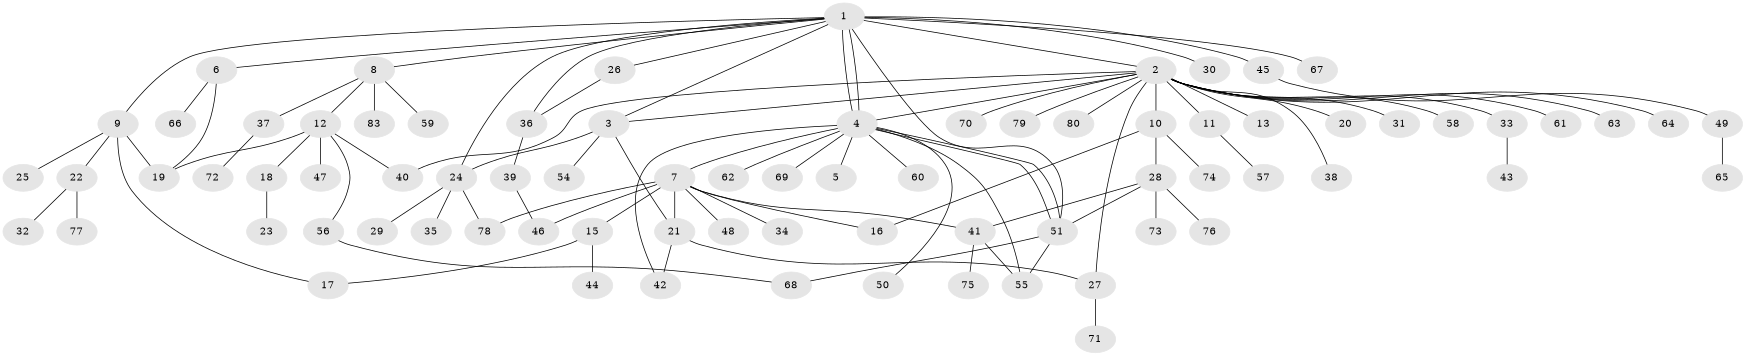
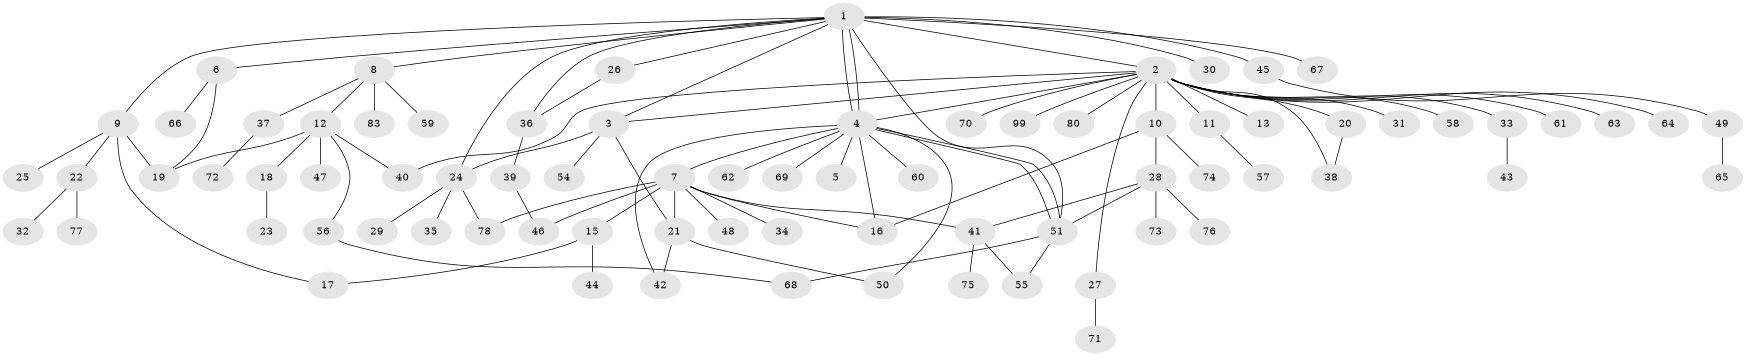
node "79": label "79" -> "99"
edge "20" -- "38": added
edge "4" -- "55": now "4" -- "16"
edge "21" -- "27": now "21" -- "50"
